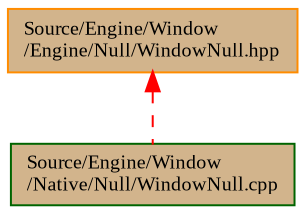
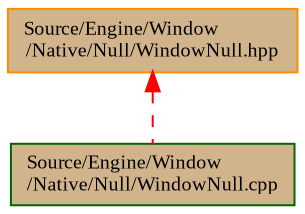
node "Source/Engine/Window /Engine/Null/WindowNull.hpp": label "Source/Engine/Window /Engine/Null/WindowNull.hpp" -> "Source/Engine/Window /Native/Null/WindowNull.hpp"
